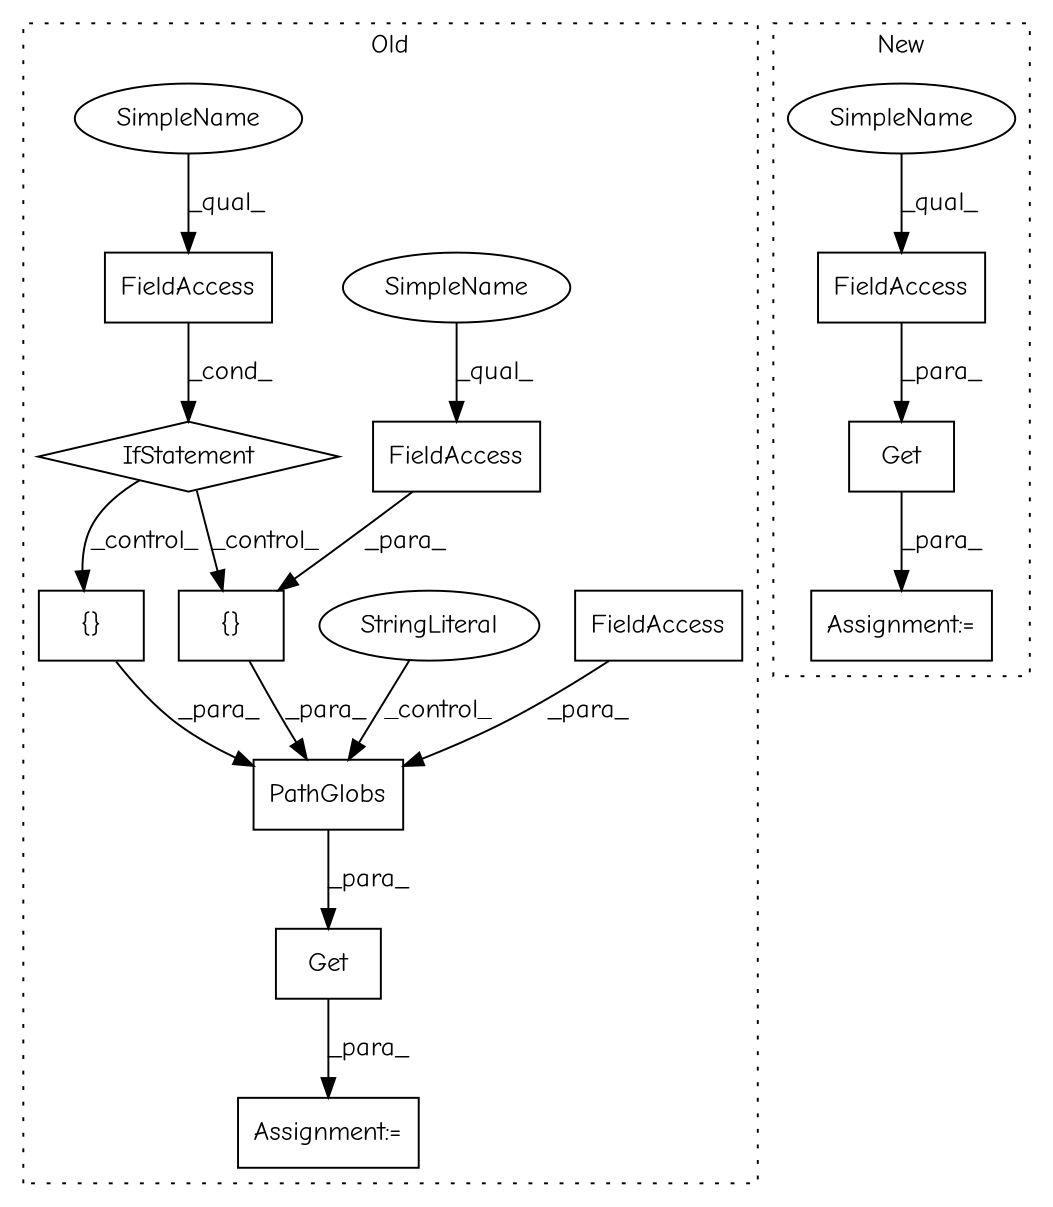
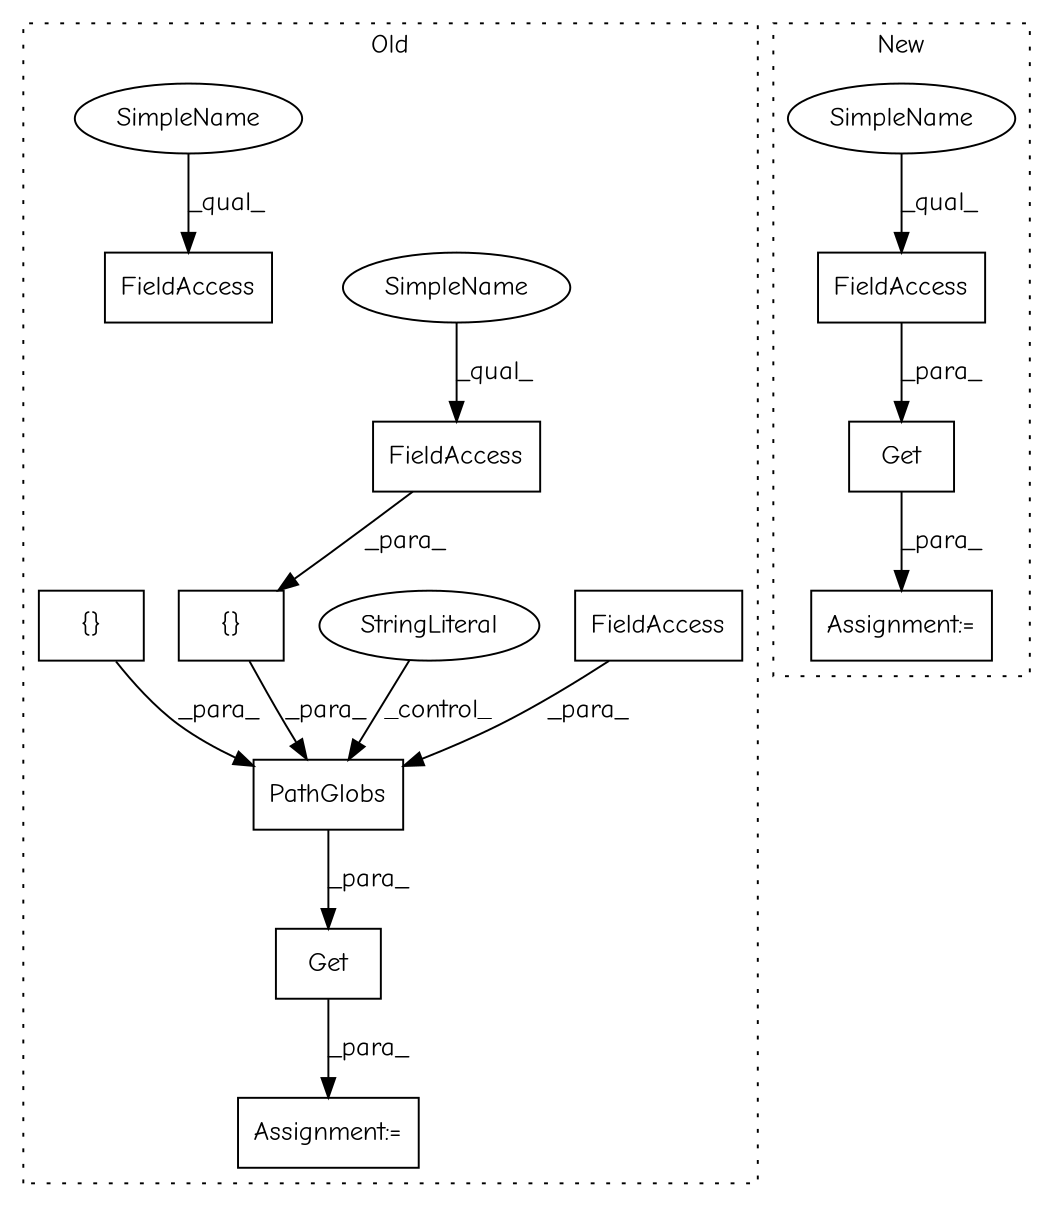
node "IfStatement": removed
